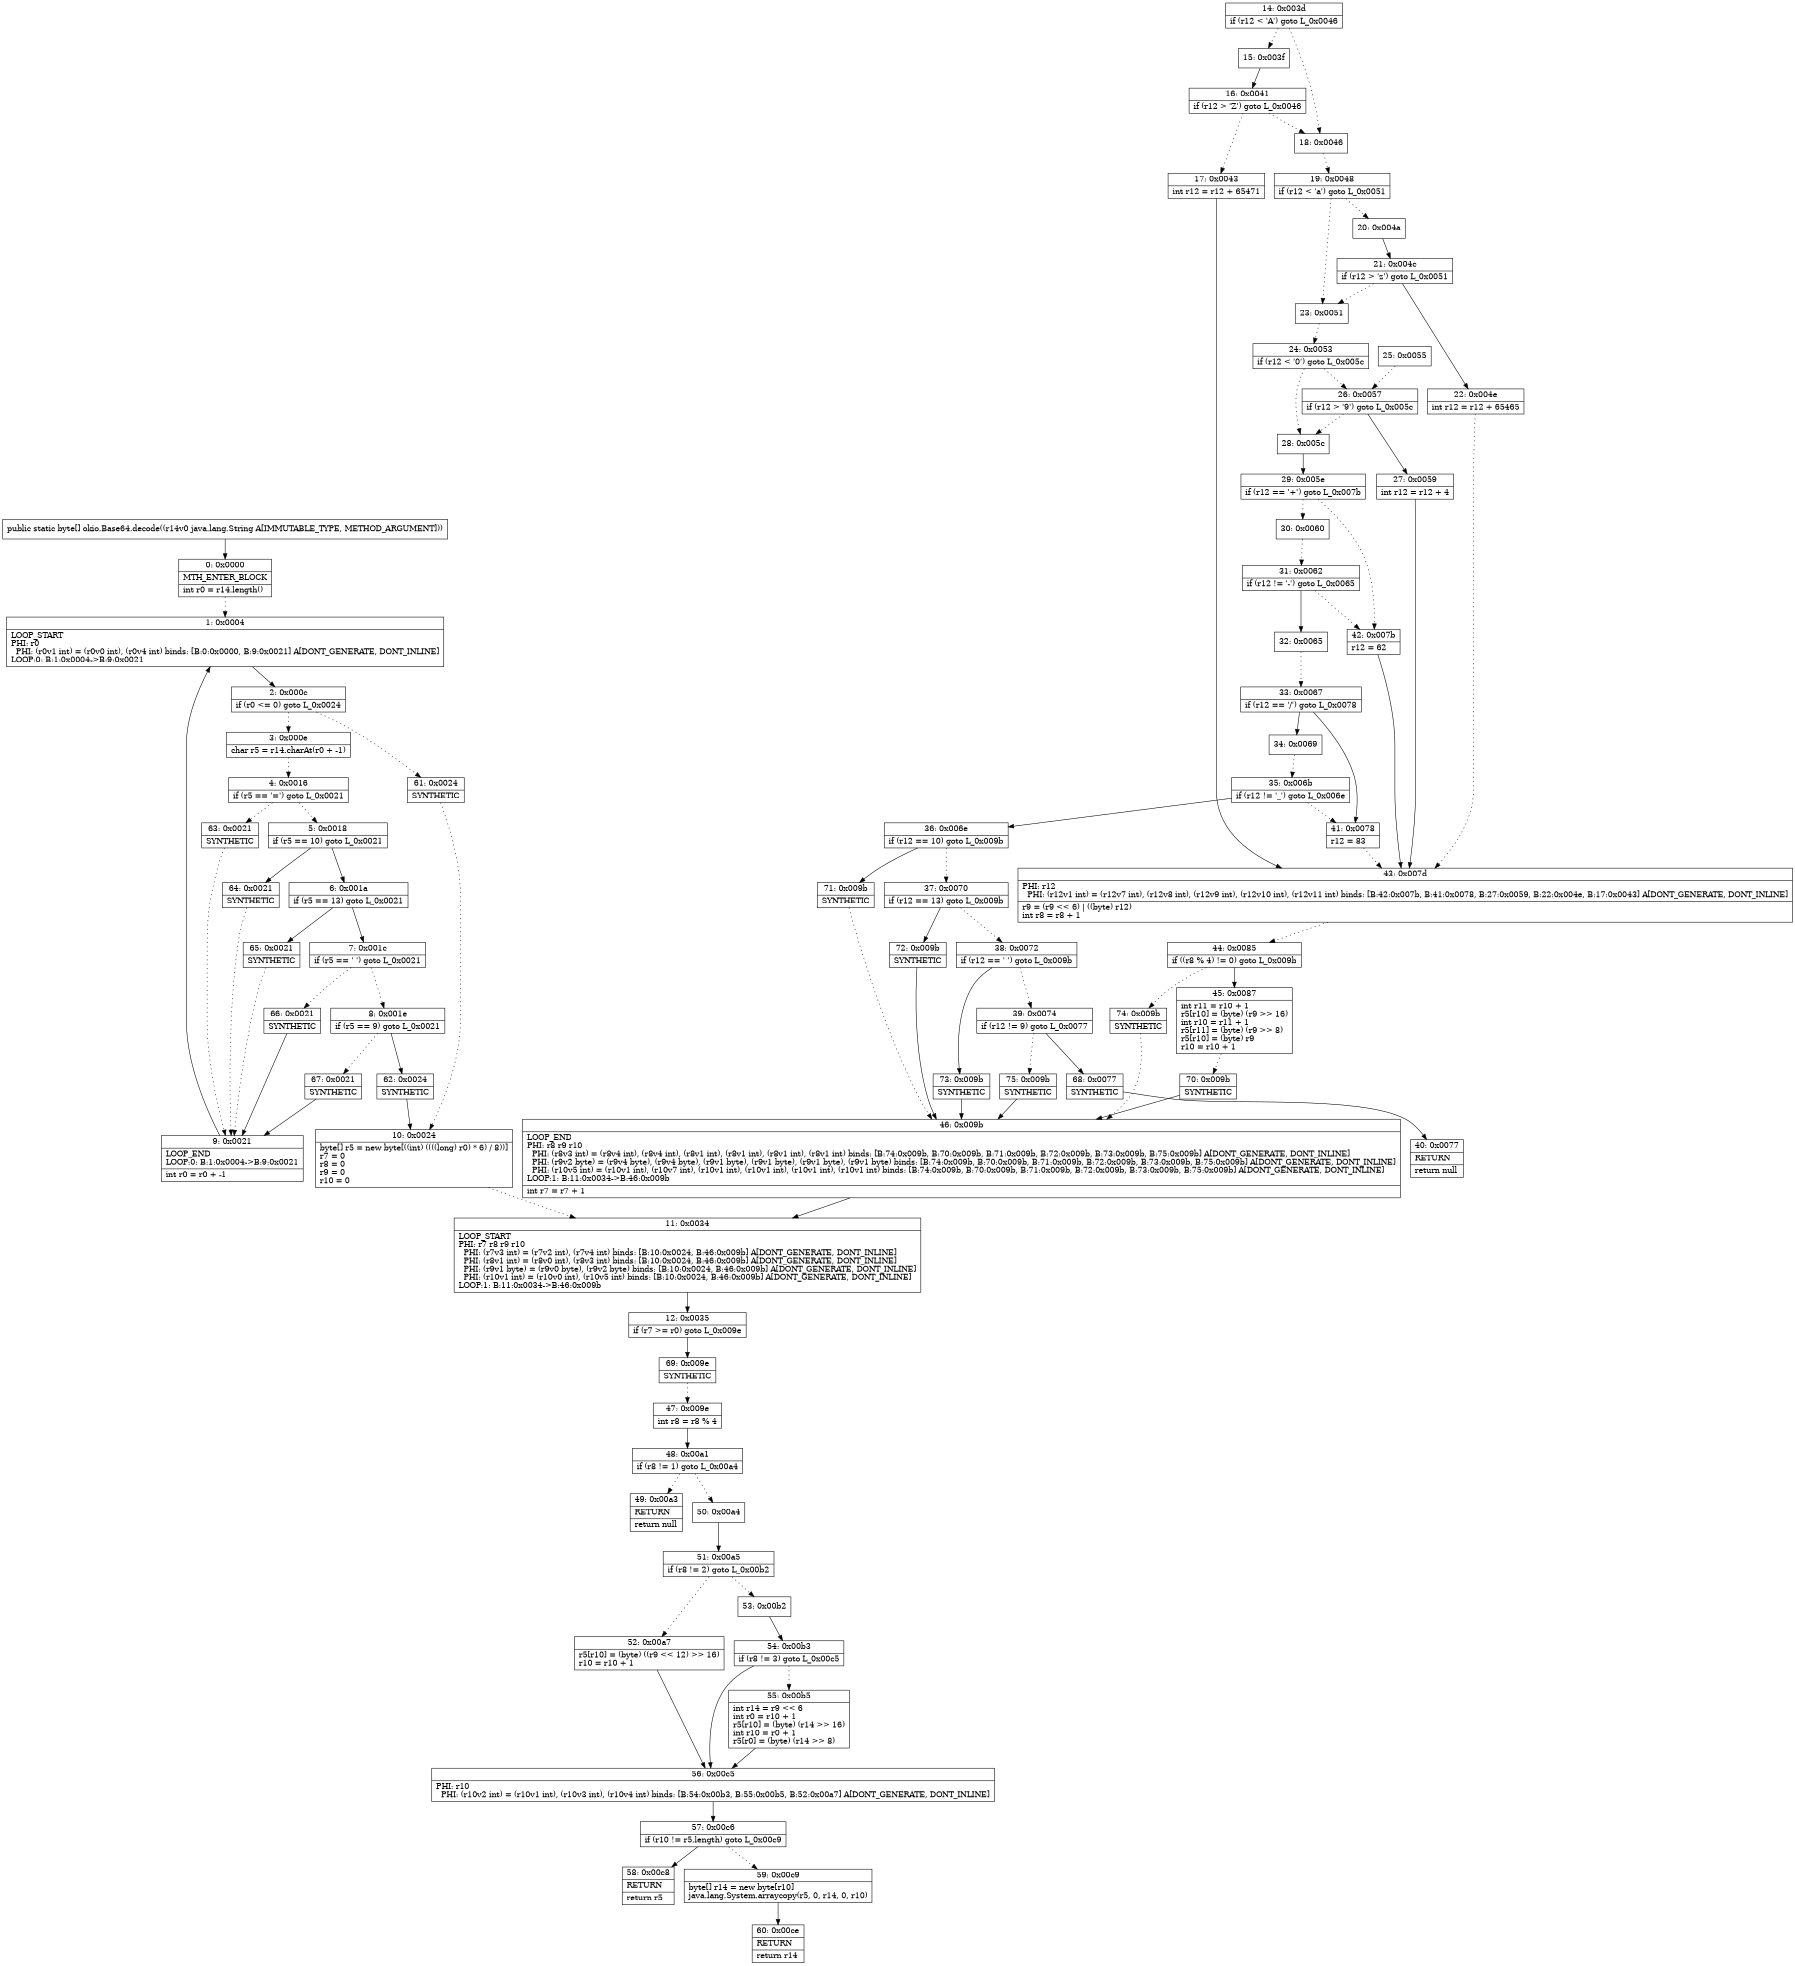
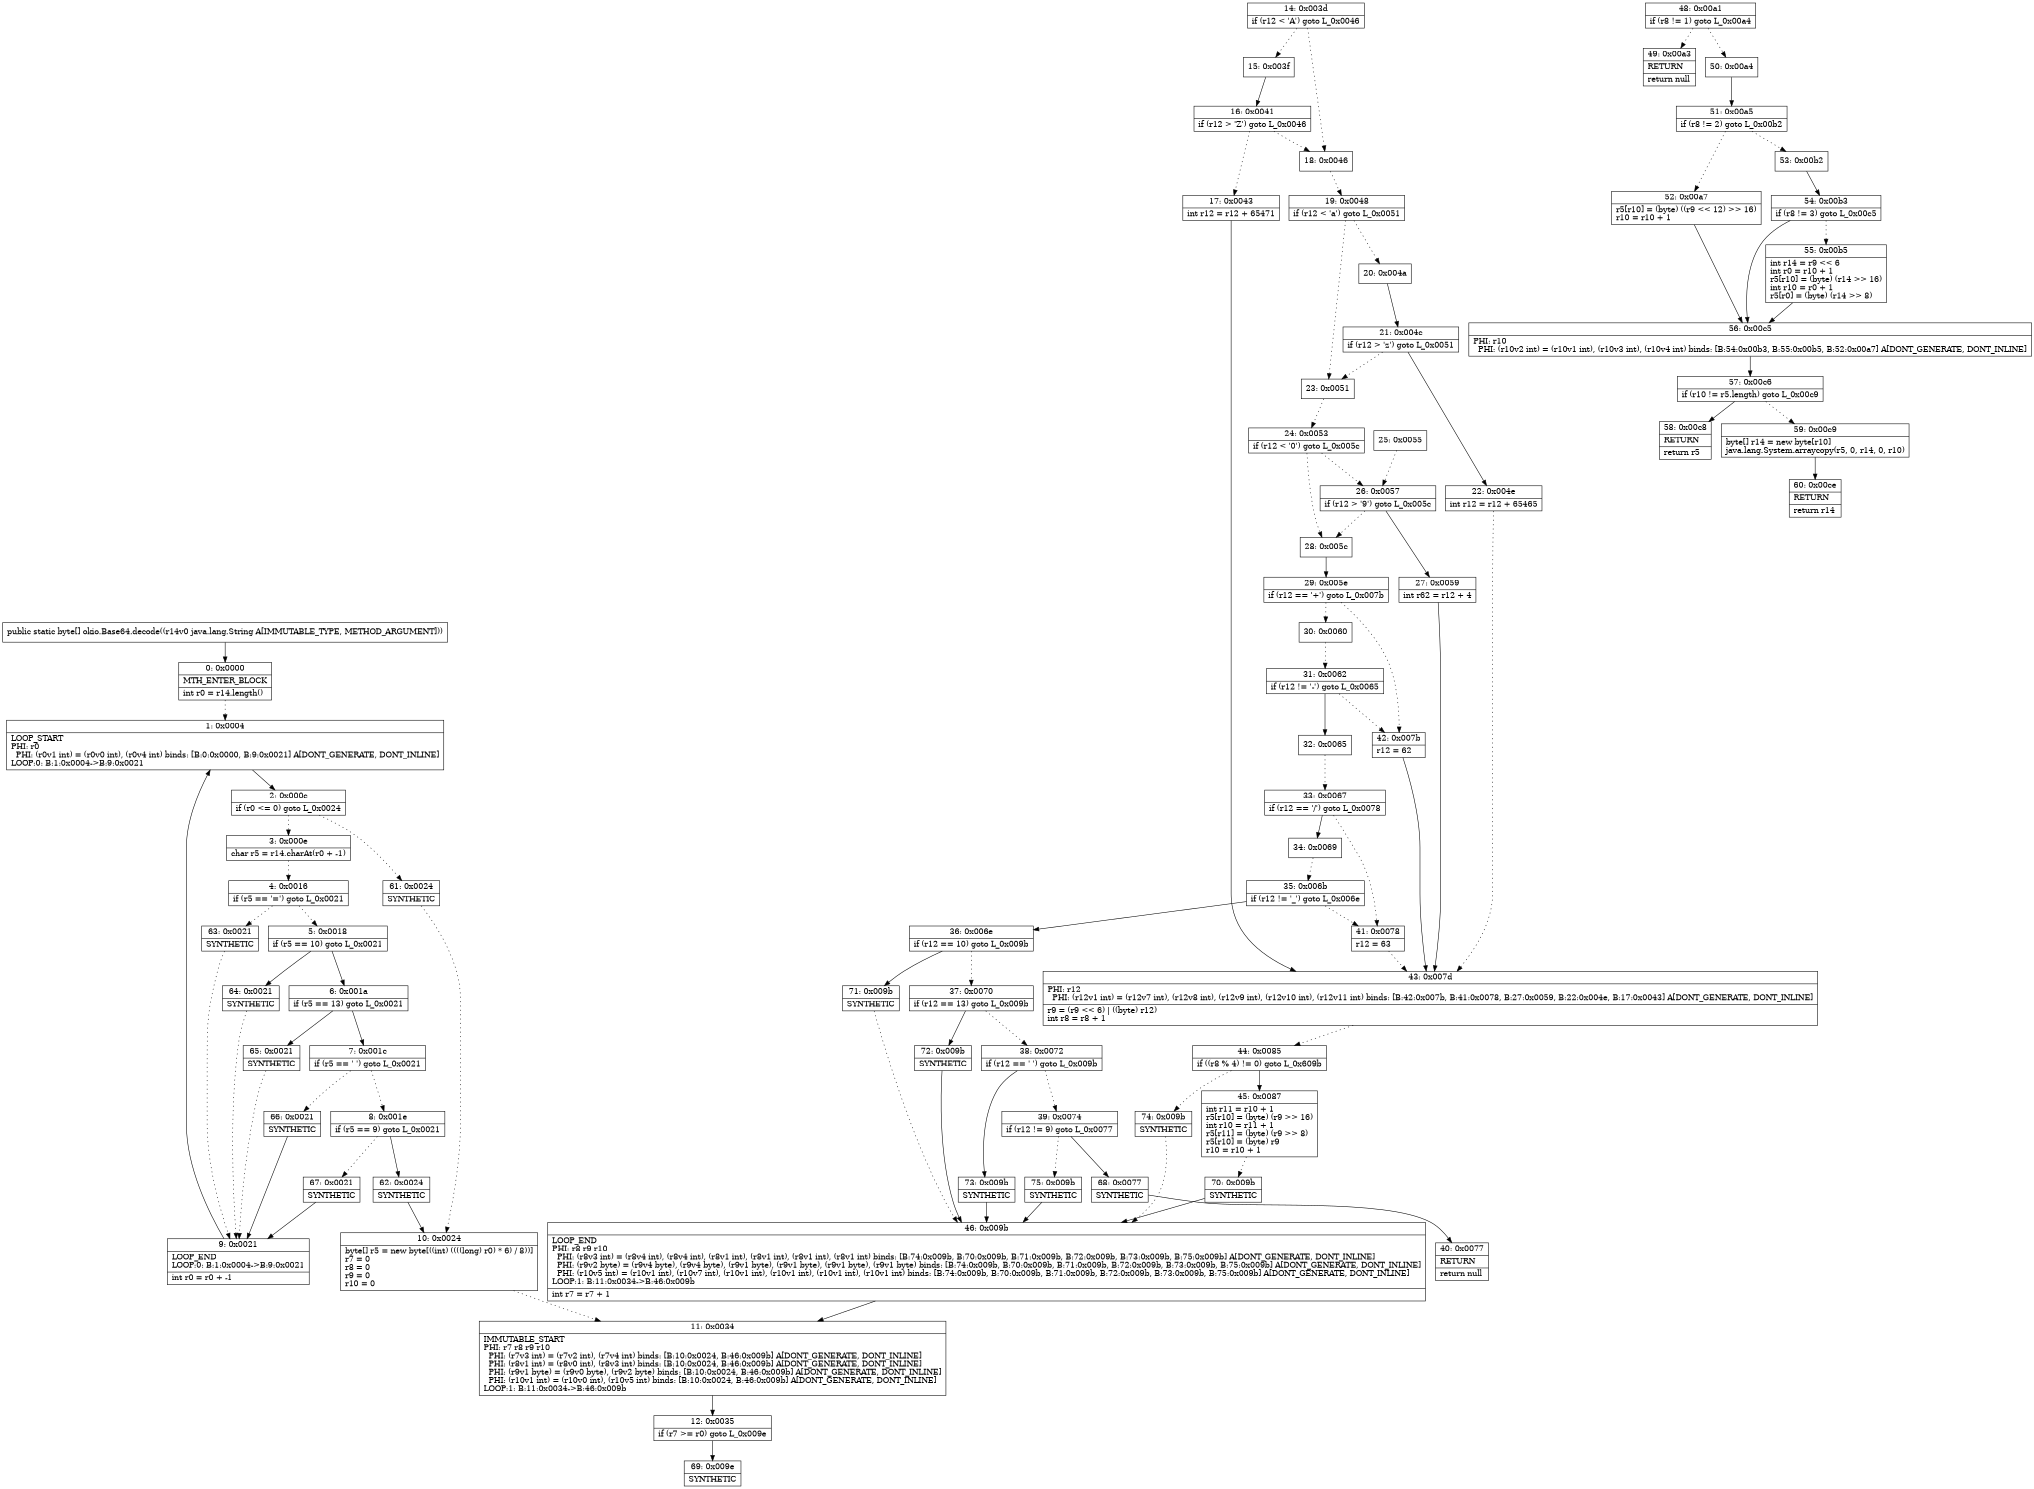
node "27: 0x0059": text "int r12 = r12 + 4" -> "int r62 = r12 + 4"
edge "33: 0x0067" -> "41: 0x0078": style solid -> dotted
node "41: 0x0078": text "r12 = 83" -> "r12 = 63"
node "44: 0x0085": text "if ((r8 % 4) != 0) goto L_0x009b" -> "if ((r8 % 4) != 0) goto L_0x609b"
node "11: 0x0034": text "LOOP_START" -> "IMMUTABLE_START"
node "47: 0x009e": removed
